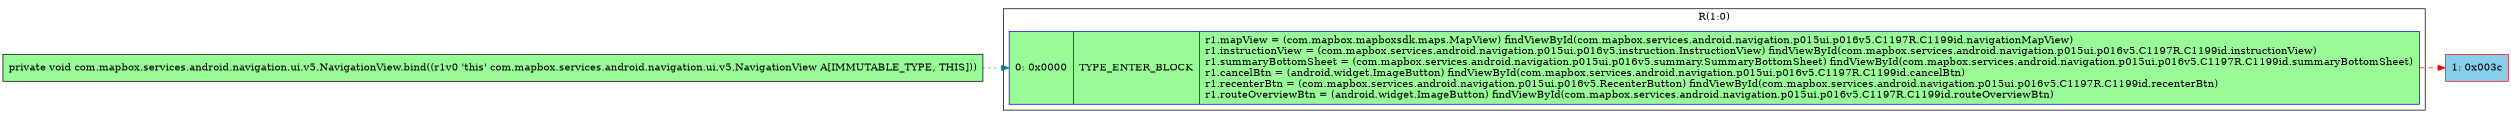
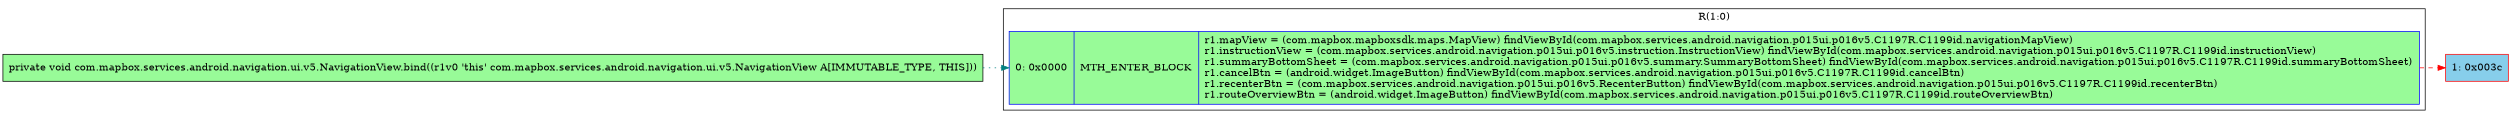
node "0: 0x0000": text "TYPE_ENTER_BLOCK" -> "MTH_ENTER_BLOCK"
